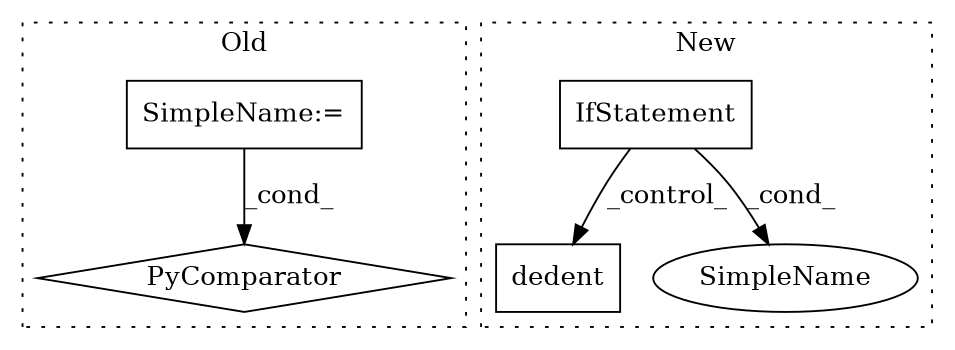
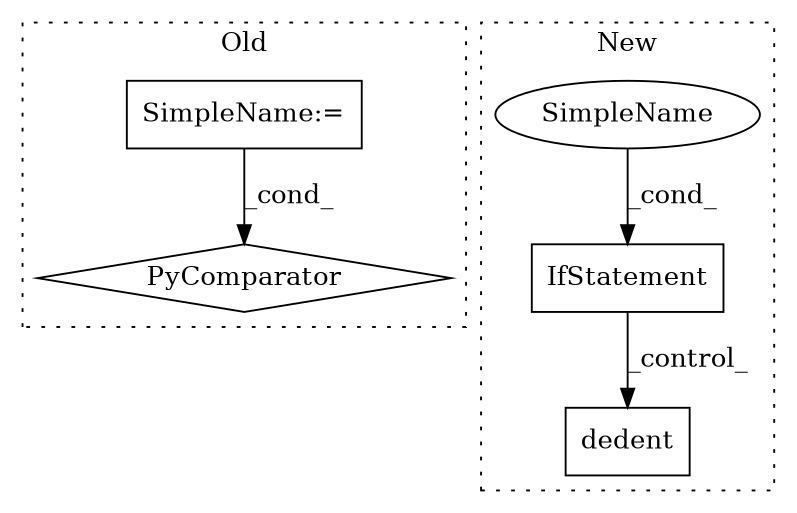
edge "IfStatement" -> "SimpleName": reversed
